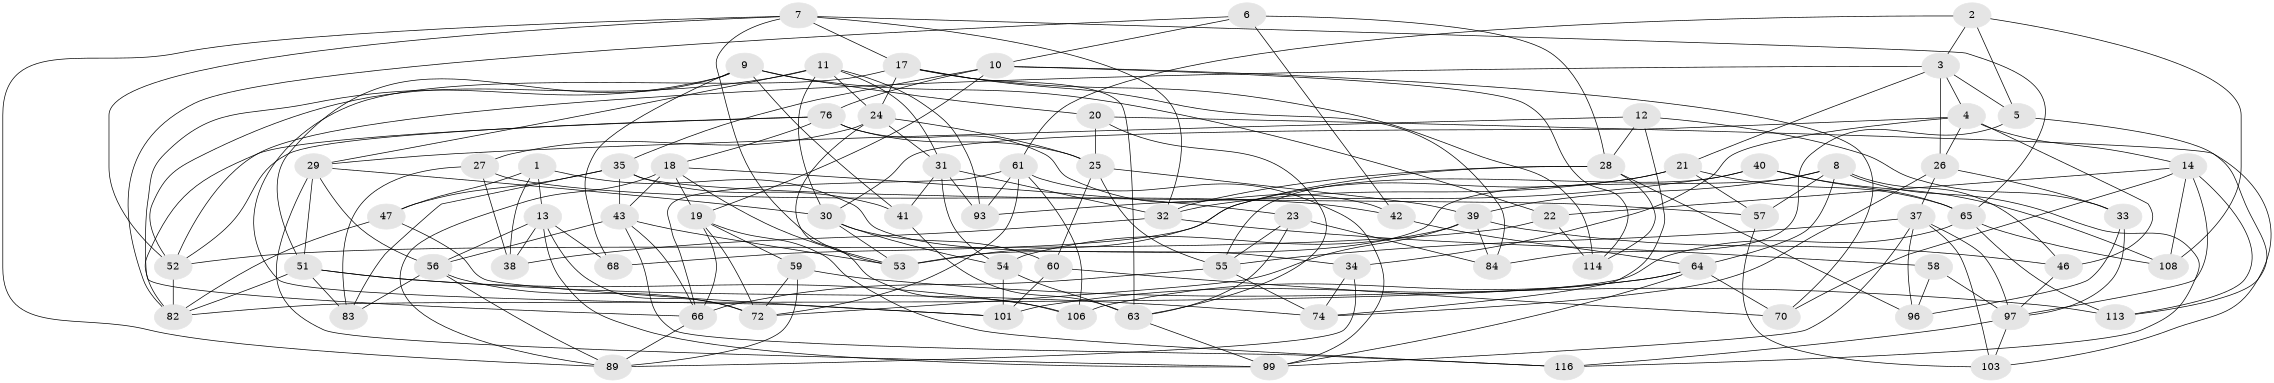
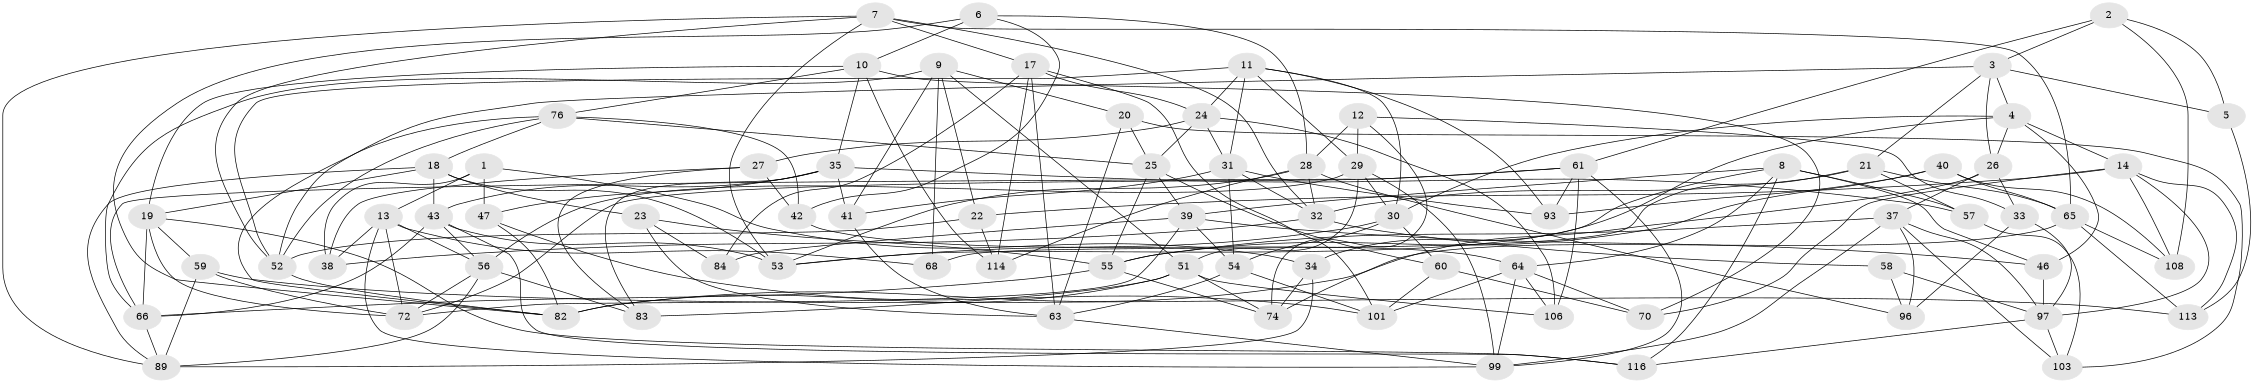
edge "5" -- "84": removed
